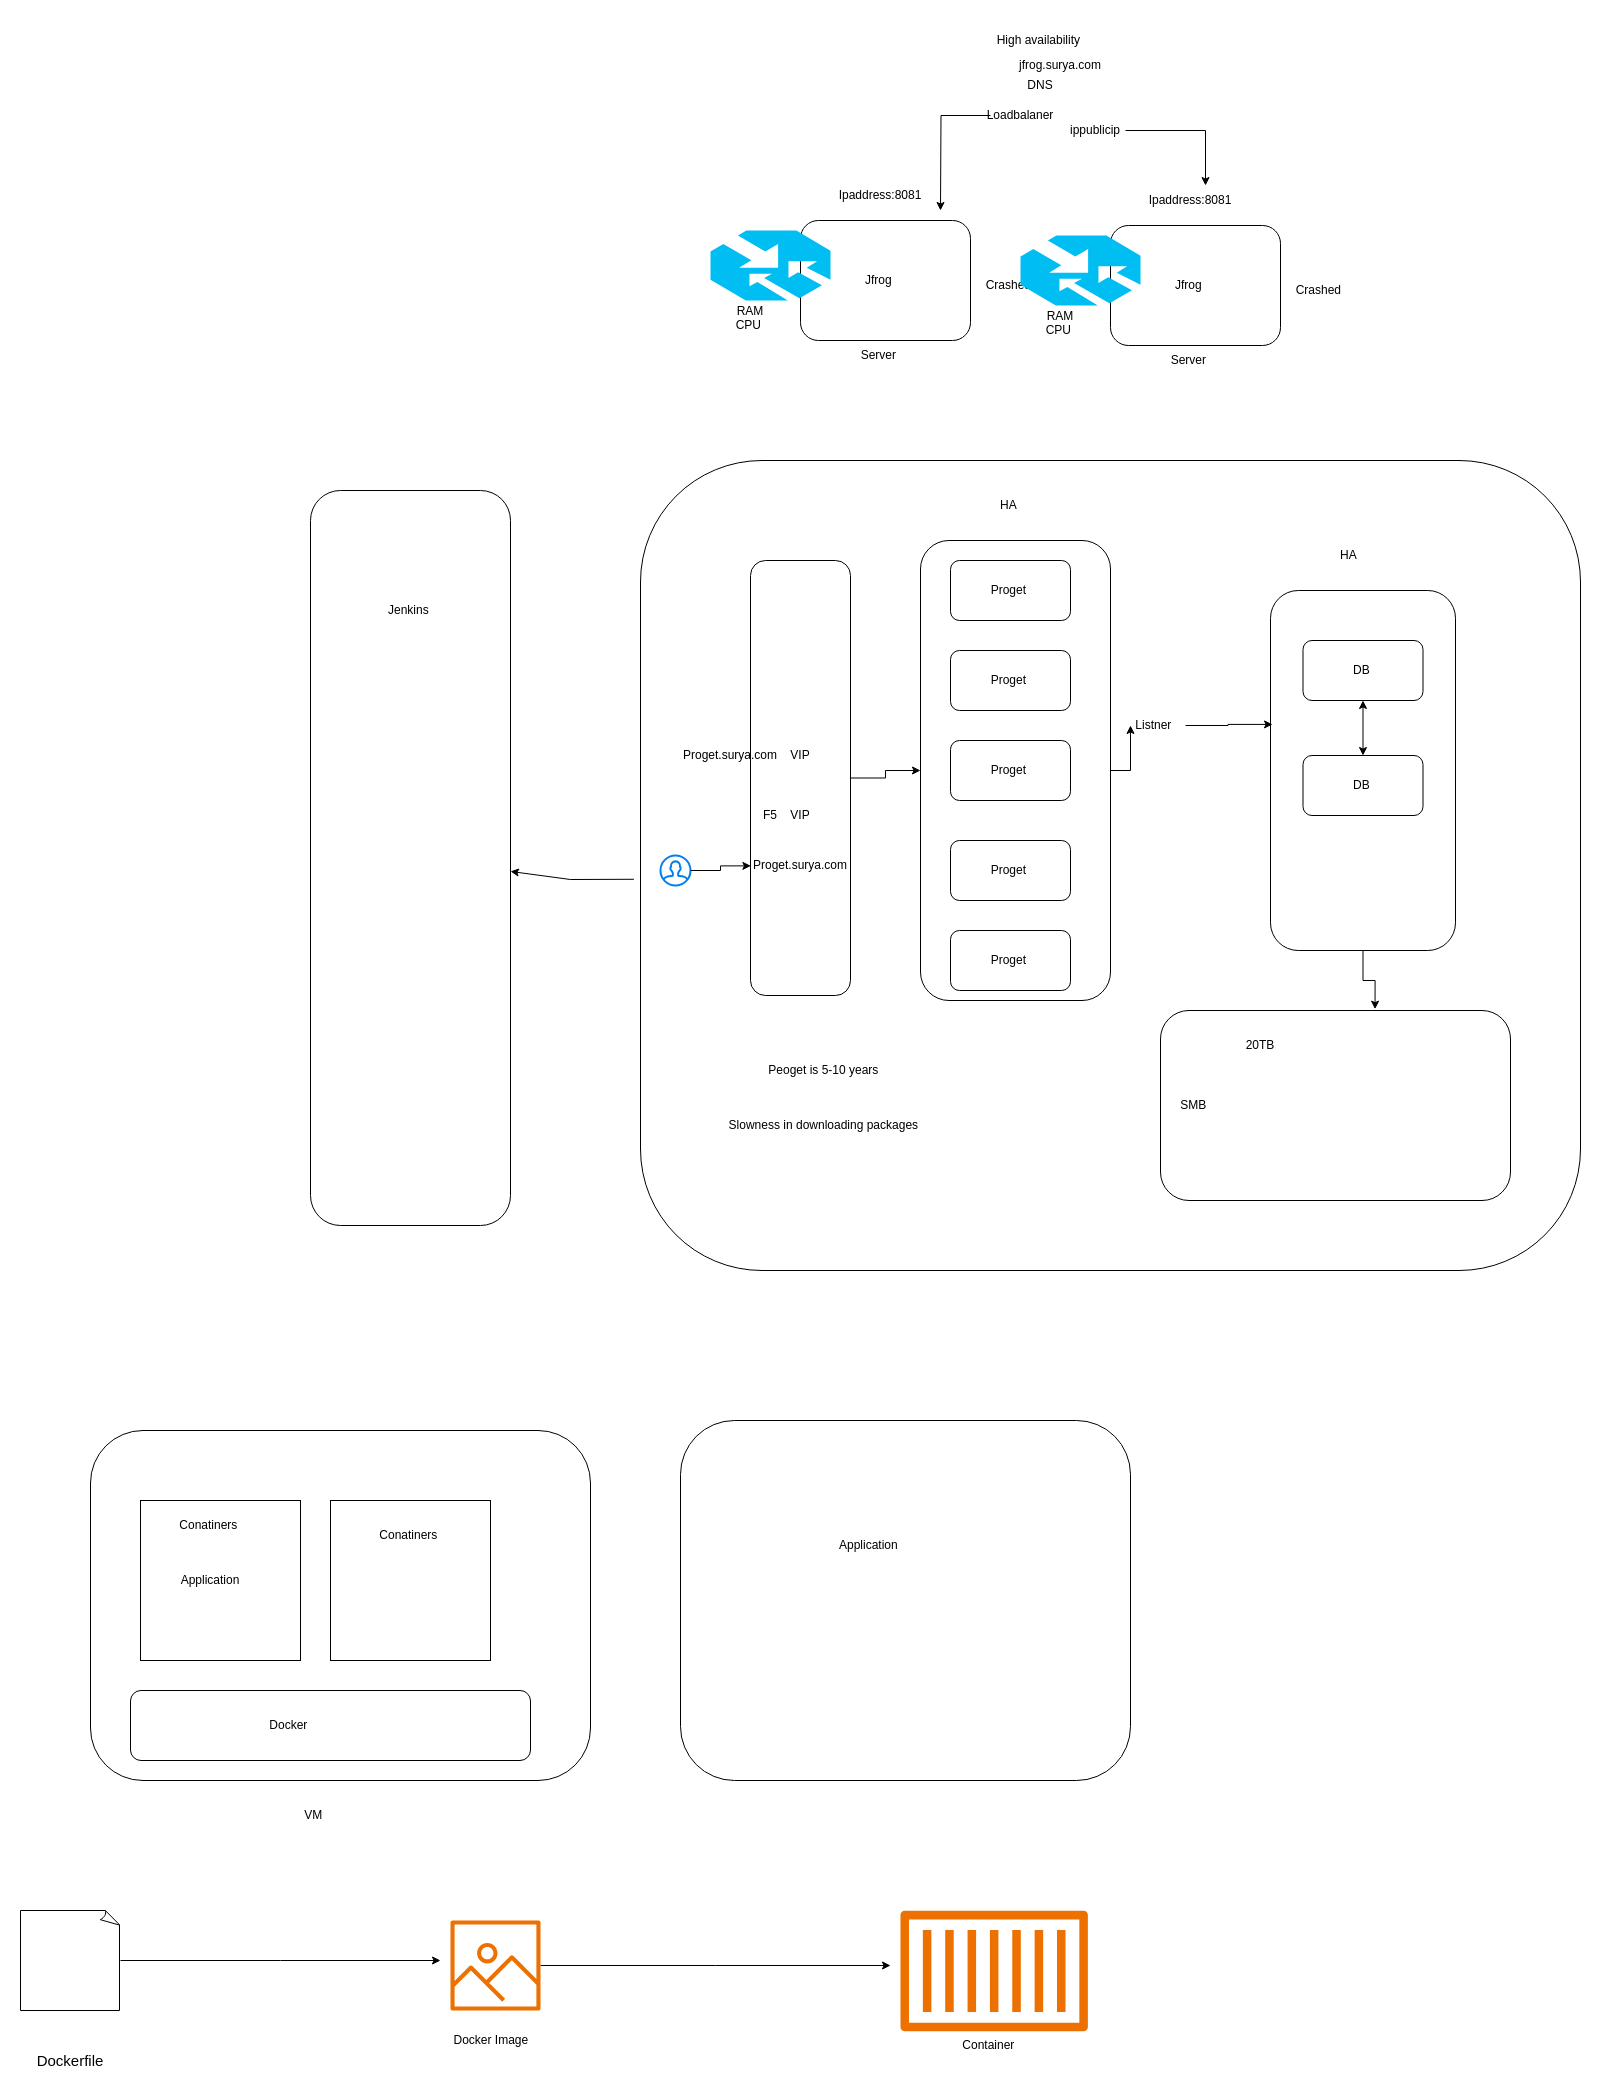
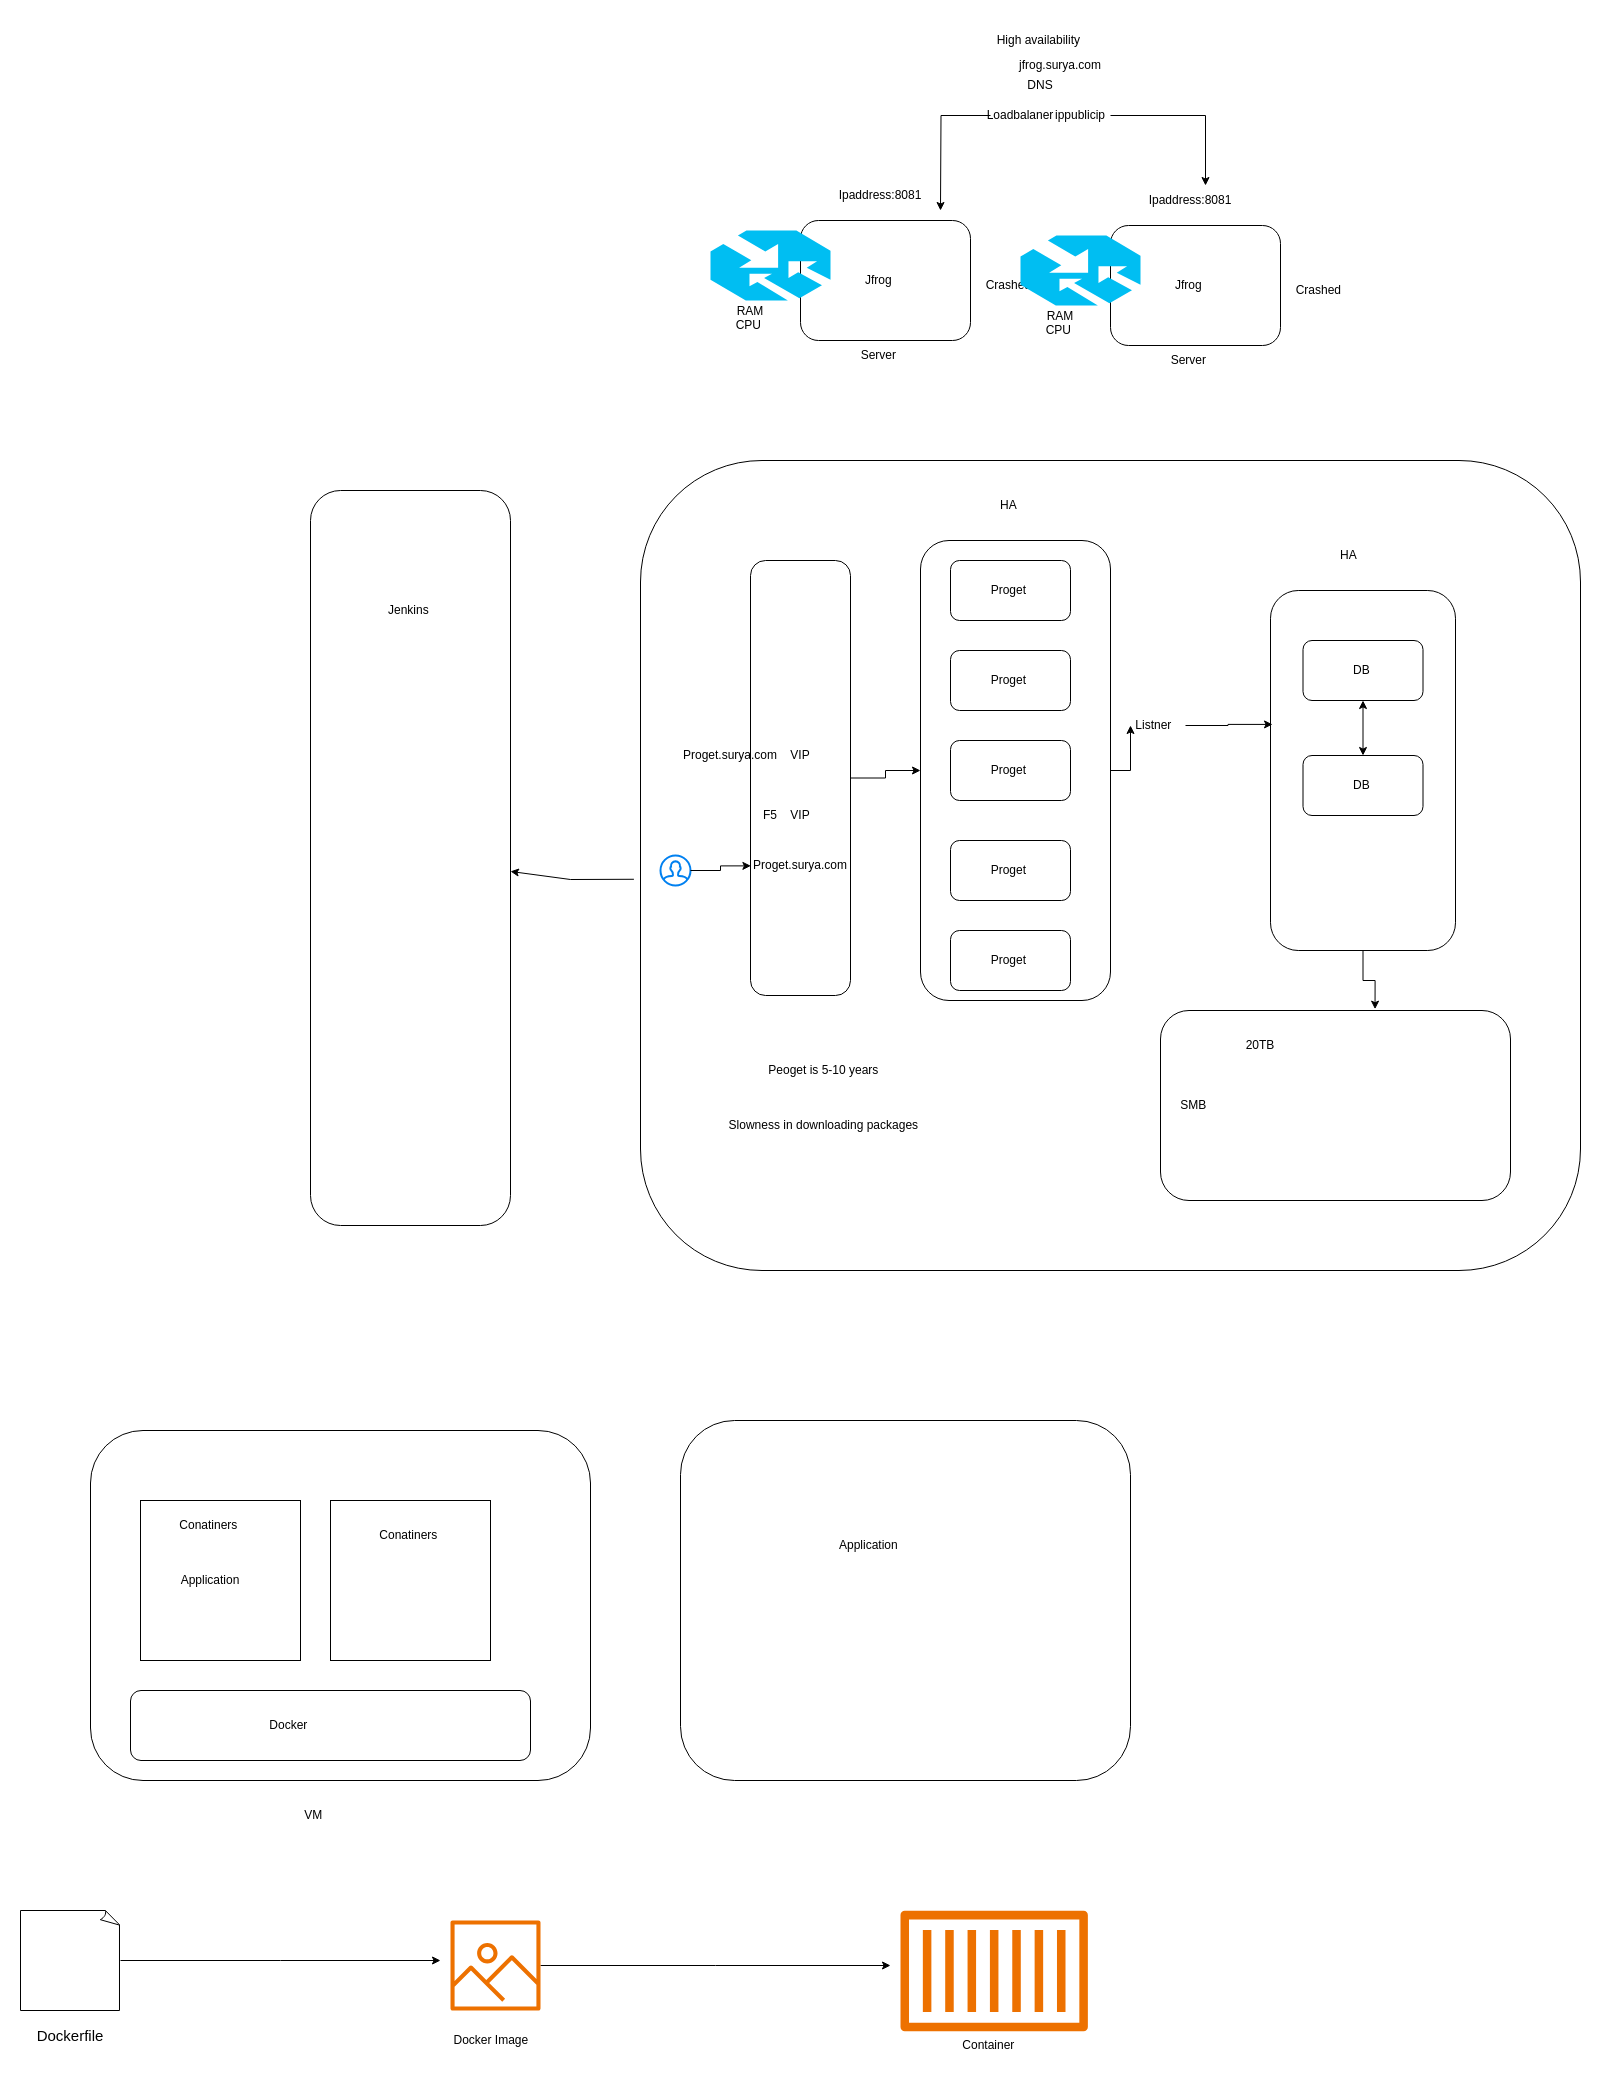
node "ippublicip": moved (1096, 131) -> (1081, 116)
node "Dockerfile": moved (71, 2061) -> (71, 2036)
